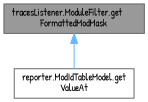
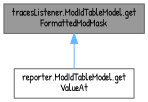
node "tracesListener.ModuleFilter.get FormattedModMask": label "tracesListener.ModuleFilter.get FormattedModMask" -> "tracesListener.ModIdTableModel.get FormattedModMask"
